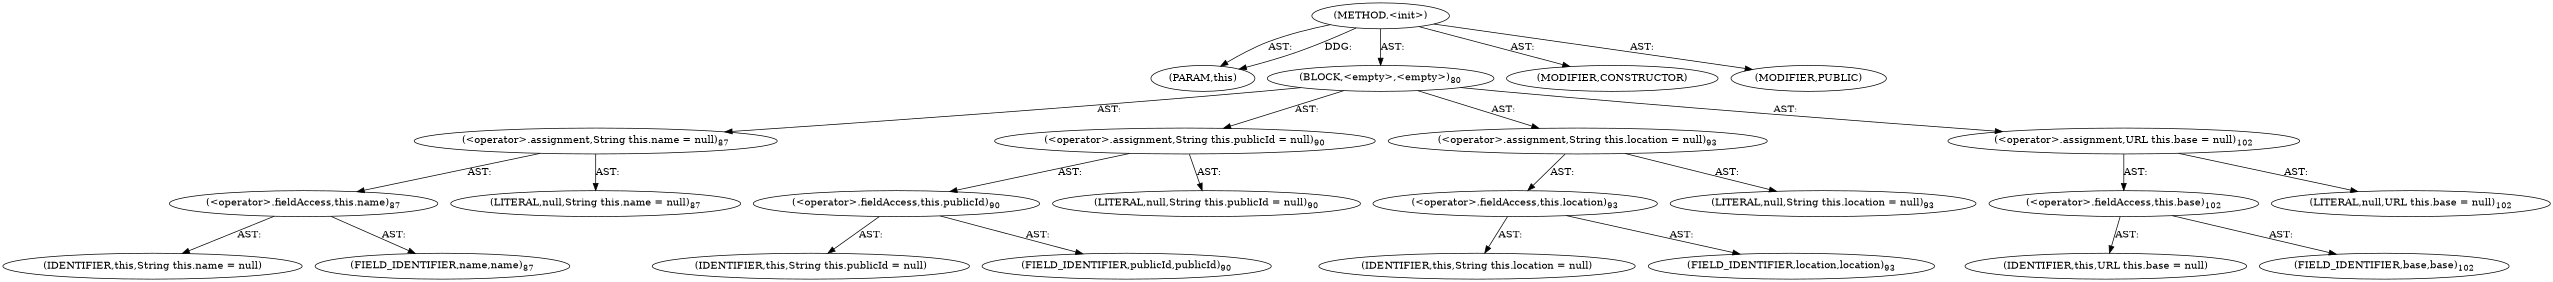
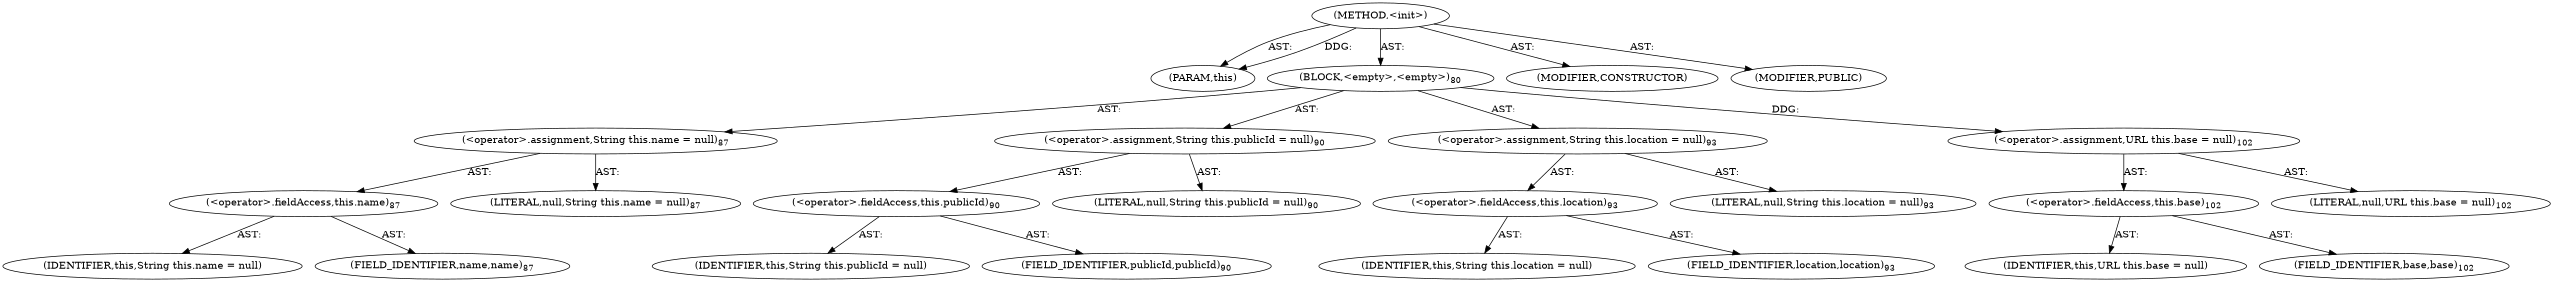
edge "(BLOCK,<empty>,<empty>)" -> "(<operator>.assignment,URL this.base = null)": label "AST: " -> "DDG: "
